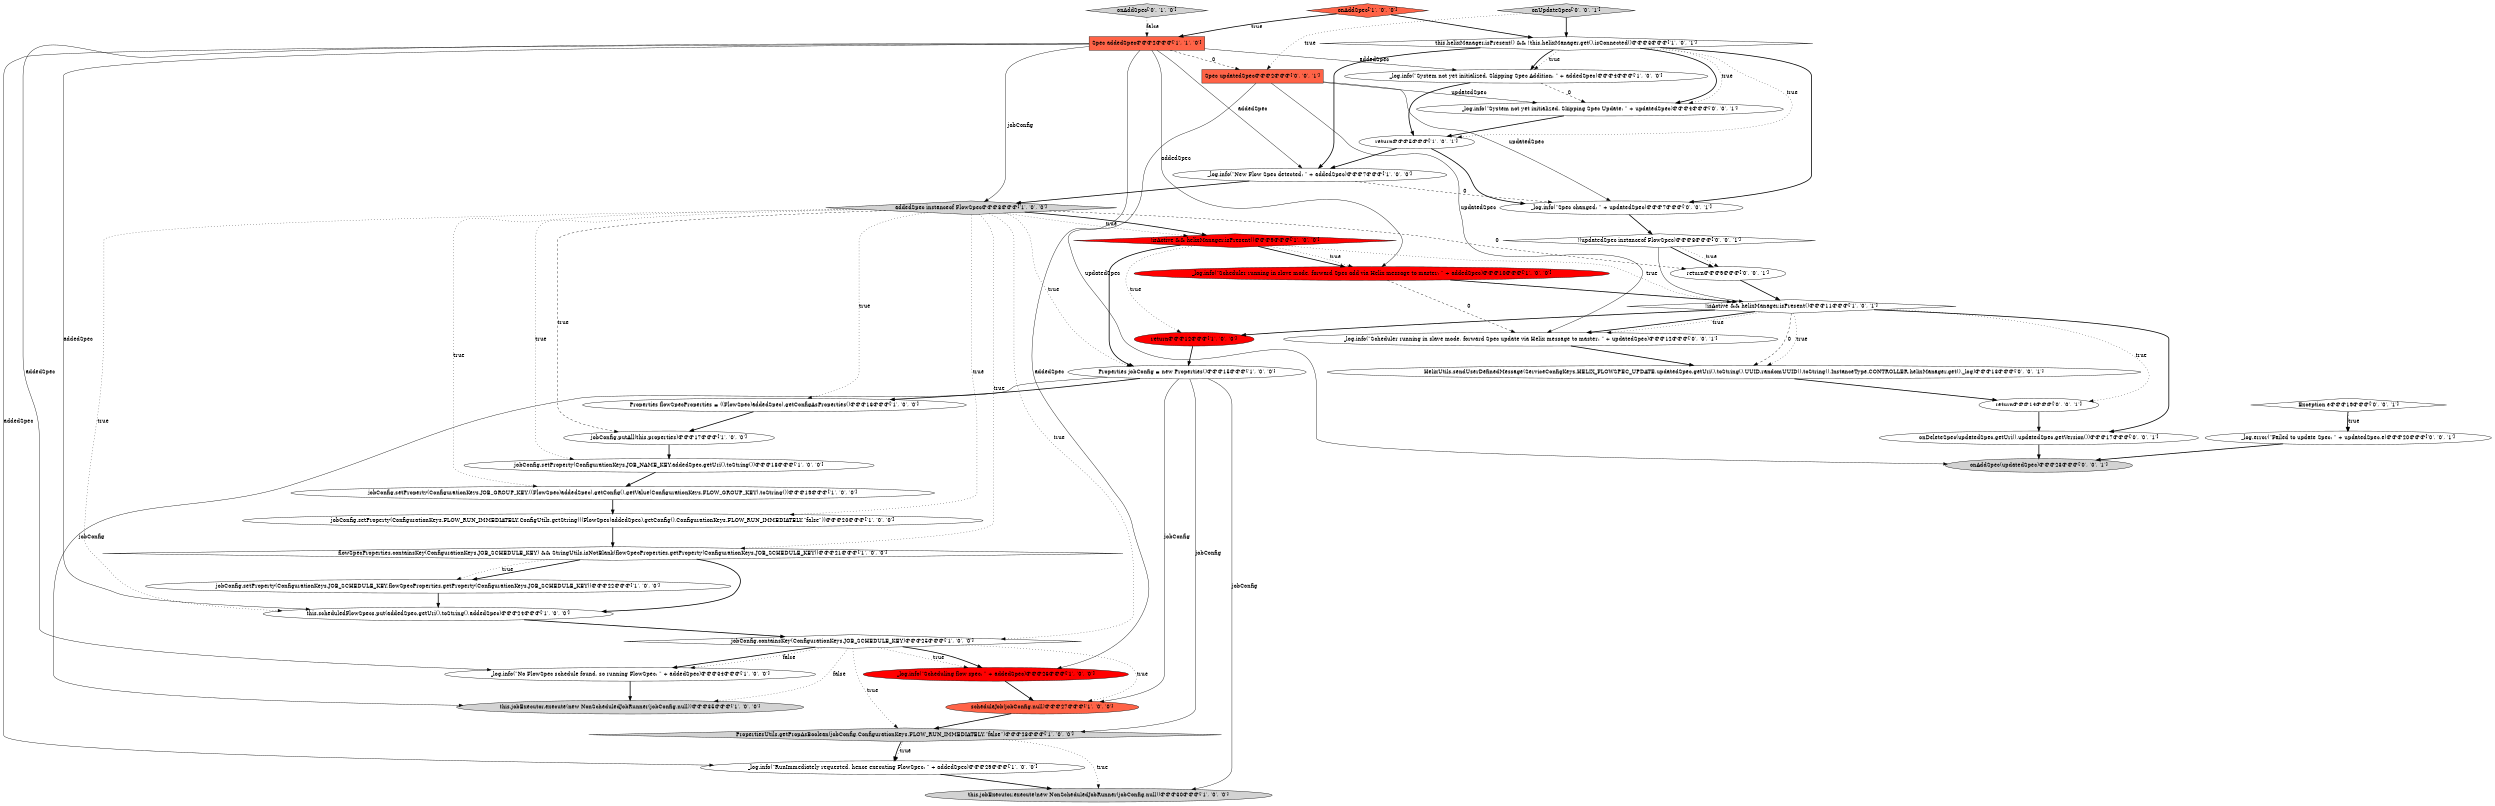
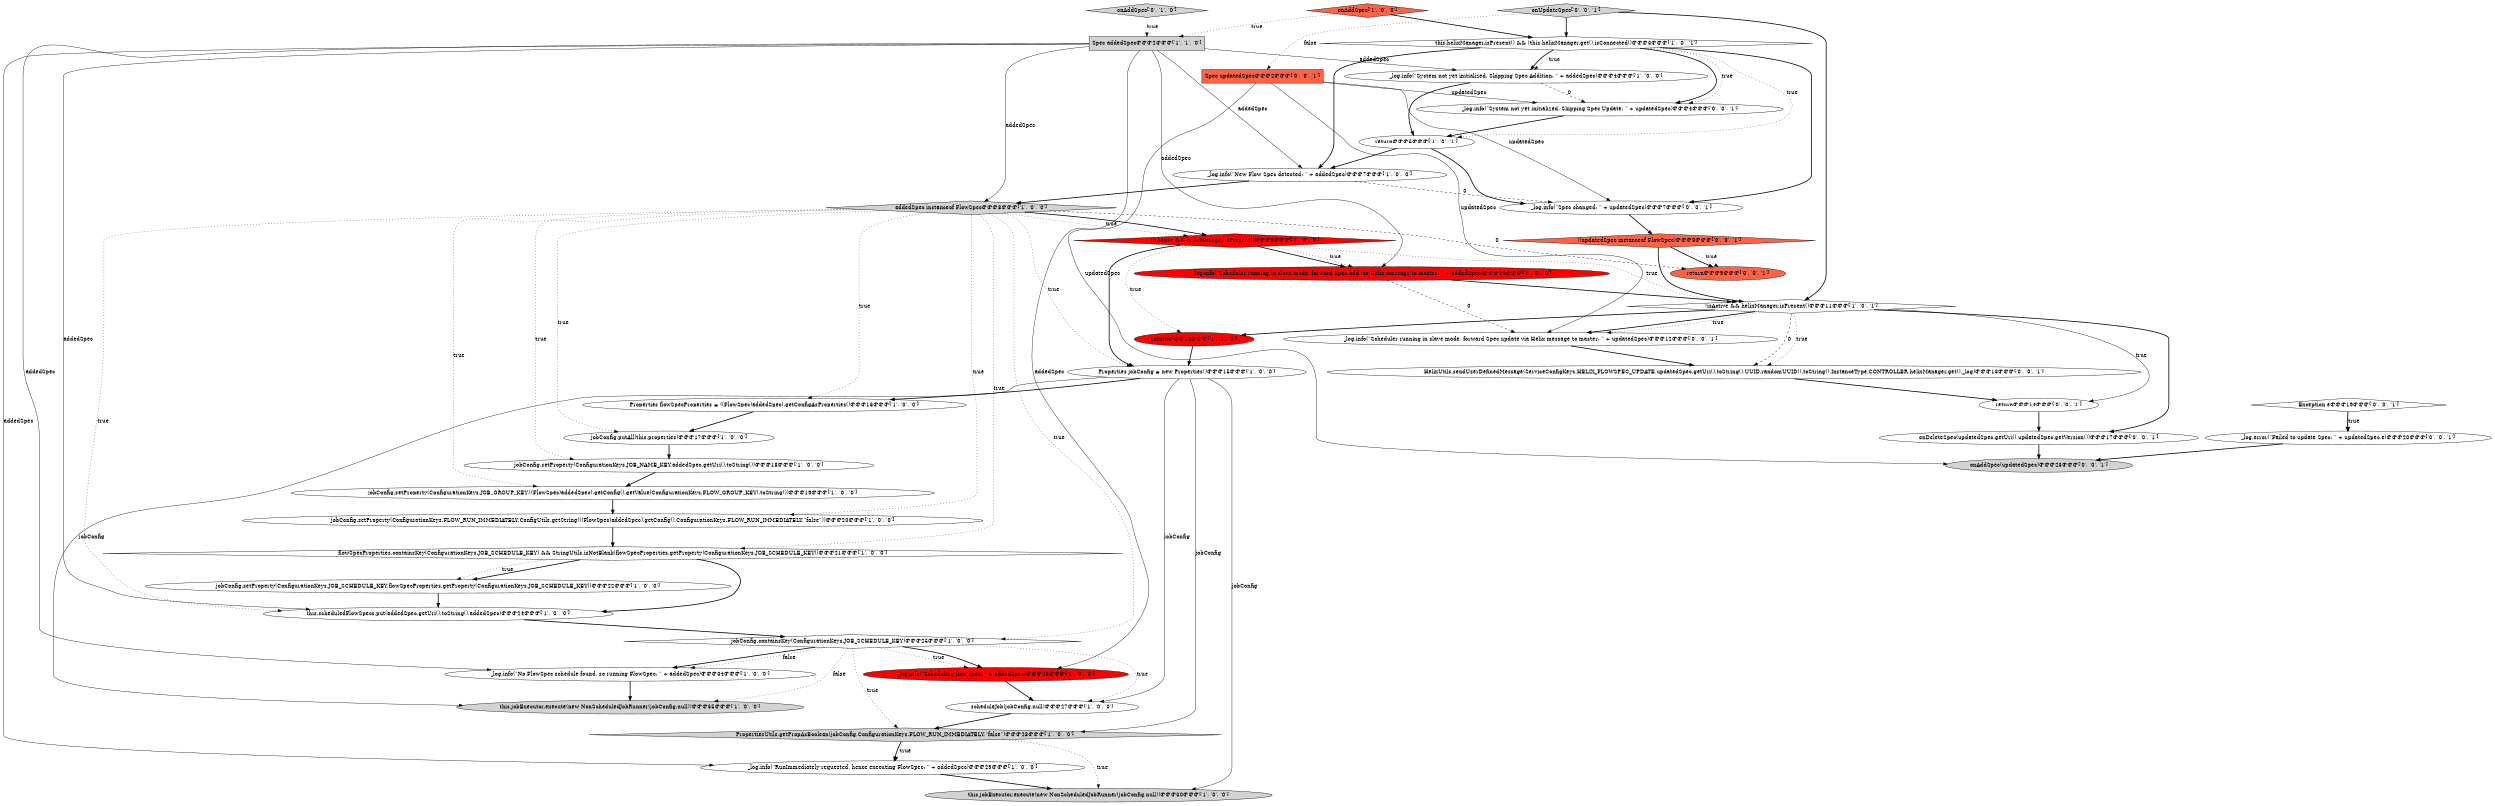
edge "onAddSpec['1', '0', '0']" -> "Spec addedSpec@@@2@@@['1', '1', '0']": style bold -> dotted
edge "onAddSpec['0', '1', '0']" -> "Spec addedSpec@@@2@@@['1', '1', '0']": label "false" -> "true"
node "Spec addedSpec@@@2@@@['1', '1', '0']": fillcolor tomato -> lightgray
edge "onUpdateSpec['0', '0', '1']" -> "Spec updatedSpec@@@2@@@['0', '0', '1']": label "true" -> "false"
edge "Spec addedSpec@@@2@@@['1', '1', '0']" -> "Spec updatedSpec@@@2@@@['0', '0', '1']": removed, label "0"
edge "Spec addedSpec@@@2@@@['1', '1', '0']" -> "addedSpec instanceof FlowSpec@@@8@@@['1', '0', '0']": label "jobConfig" -> "addedSpec"
edge "addedSpec instanceof FlowSpec@@@8@@@['1', '0', '0']" -> "jobConfig.putAll(this.properties)@@@17@@@['1', '0', '0']": style dashed -> dotted
node "!(updatedSpec instanceof FlowSpec)@@@8@@@['0', '0', '1']": fillcolor white -> tomato
node "return@@@9@@@['0', '0', '1']": fillcolor white -> tomato
edge "return@@@9@@@['0', '0', '1']" -> "!isActive && helixManager.isPresent()@@@11@@@['1', '0', '1']": now "onUpdateSpec['0', '0', '1']" -> "!isActive && helixManager.isPresent()@@@11@@@['1', '0', '1']"
edge "!(updatedSpec instanceof FlowSpec)@@@8@@@['0', '0', '1']" -> "!isActive && helixManager.isPresent()@@@11@@@['1', '0', '1']": style solid -> bold
edge "!isActive && helixManager.isPresent()@@@11@@@['1', '0', '1']" -> "return@@@14@@@['0', '0', '1']": style dotted -> solid
node "scheduleJob(jobConfig,null)@@@27@@@['1', '0', '0']": fillcolor tomato -> white
